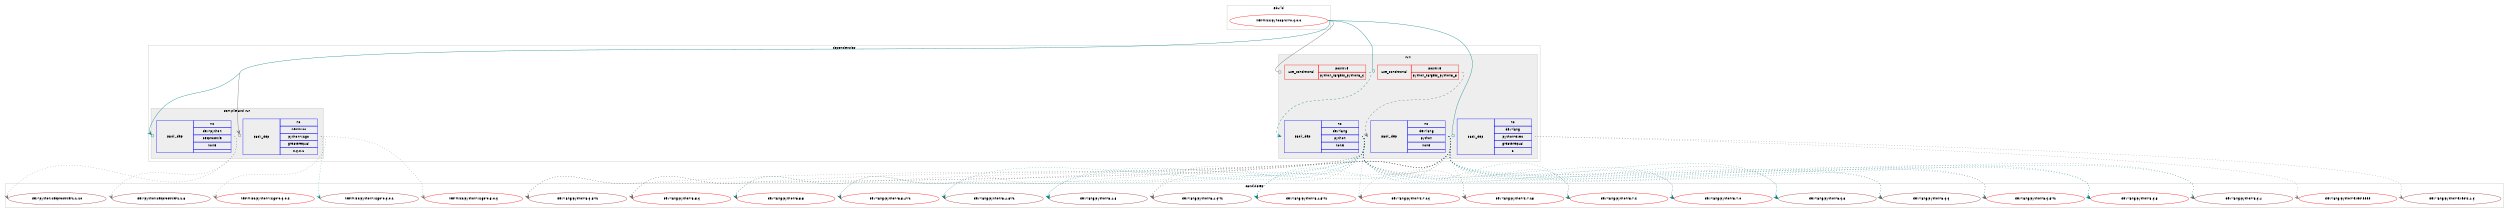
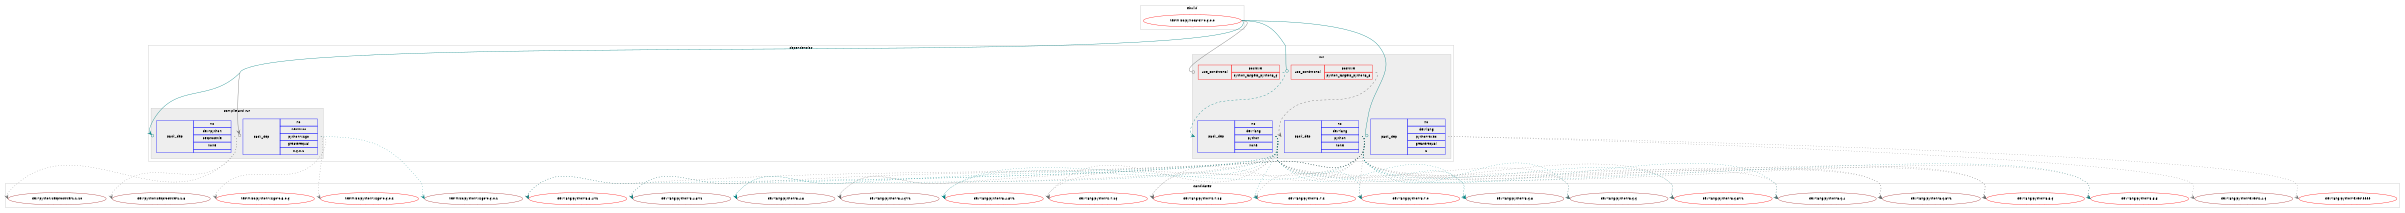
node "dev-lang/python-3.6.5": removed
